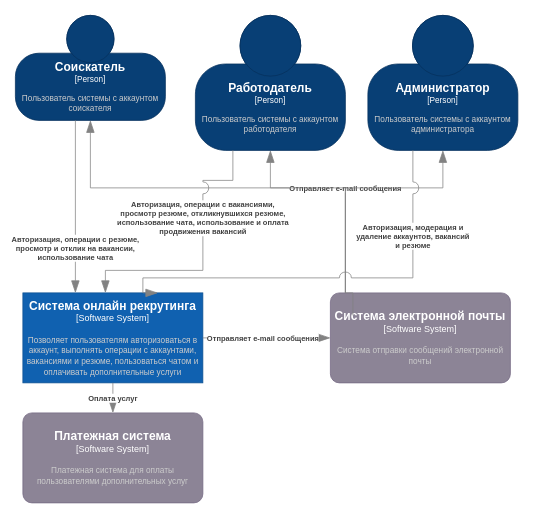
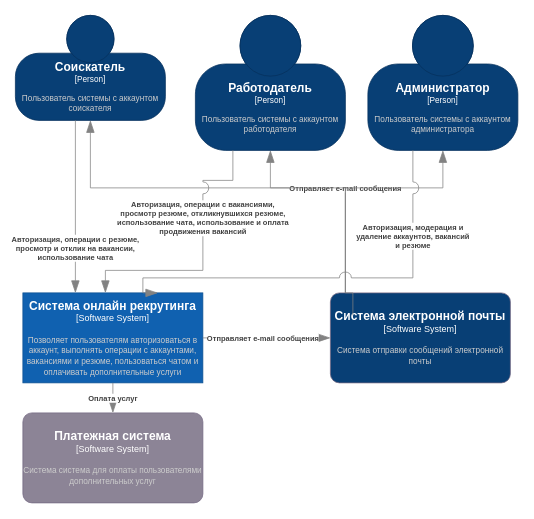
node "Система электронной почты [Software System] Система отправки сообщений электронной почты": fillcolor #8c8496 -> #083f75
node "Платежная система [Software System] Платежная система для оплаты пользователями дополнительных услуг": label "Платежная система [Software System] Платежная система для оплаты пользователями дополнительных услуг" -> "Платежная система [Software System] Система система для оплаты пользователями дополнительных услуг"
